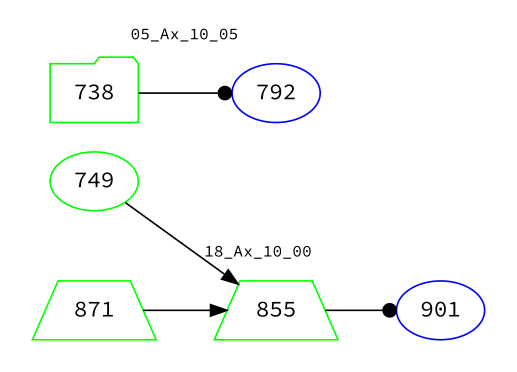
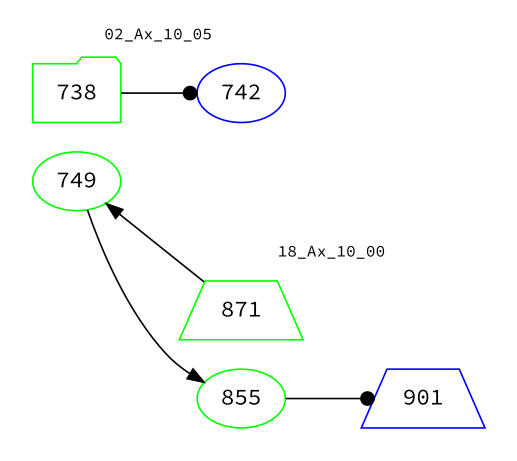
cluster "05_Ax_10_05": label "05_Ax_10_05" -> "02_Ax_10_05"
node "792": label "792" -> "742"
edge "871" -> "855": now "871" -> "749"
node "855": shape trapezium -> ellipse
node "901": shape ellipse -> trapezium
